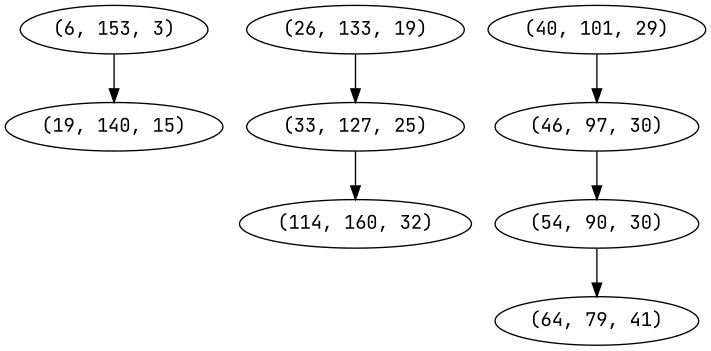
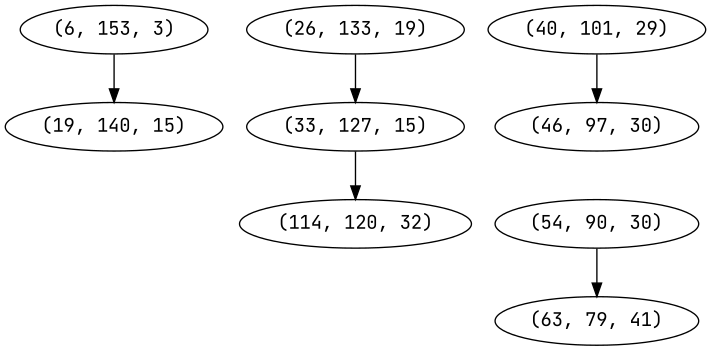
node "(33, 127, 25)": label "(33, 127, 25)" -> "(33, 127, 15)"
edge "(46, 97, 30)" -> "(54, 90, 30)": removed
node "(114, 160, 32)": label "(114, 160, 32)" -> "(114, 120, 32)"
node "(64, 79, 41)": label "(64, 79, 41)" -> "(63, 79, 41)"
